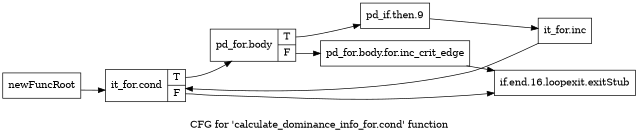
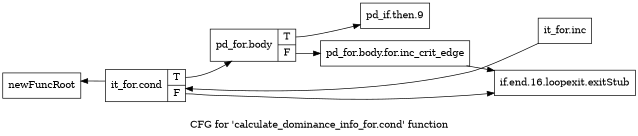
edge "pd_if.then.9" -> "it_for.inc": removed
edge "newFuncRoot" -> "it_for.cond": reversed
